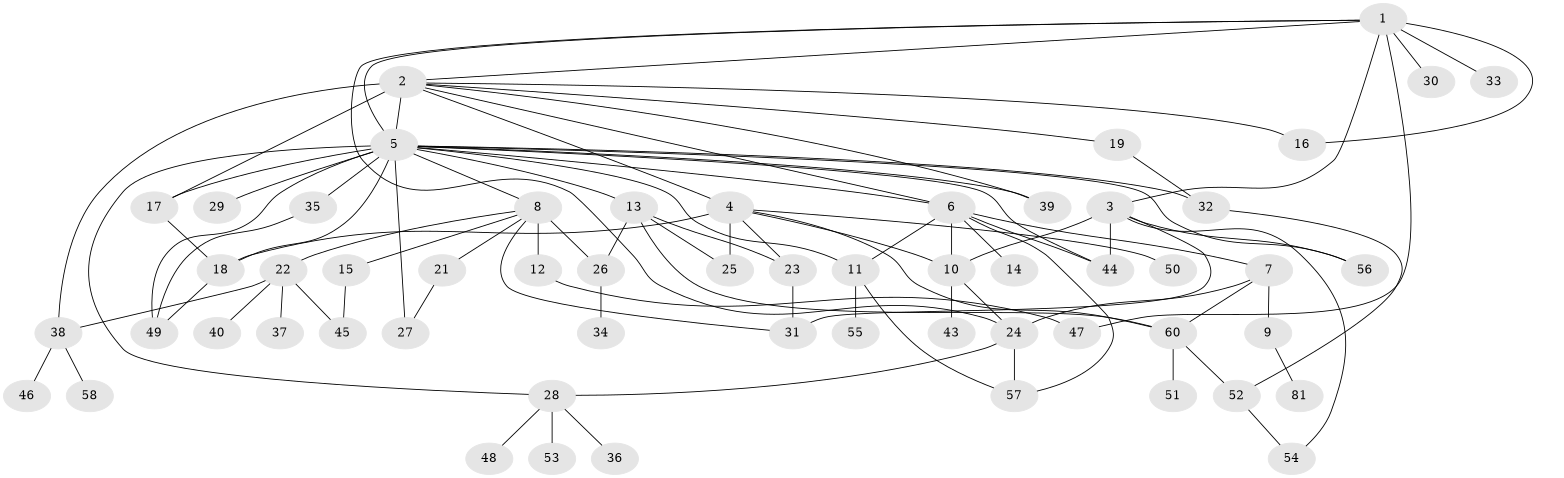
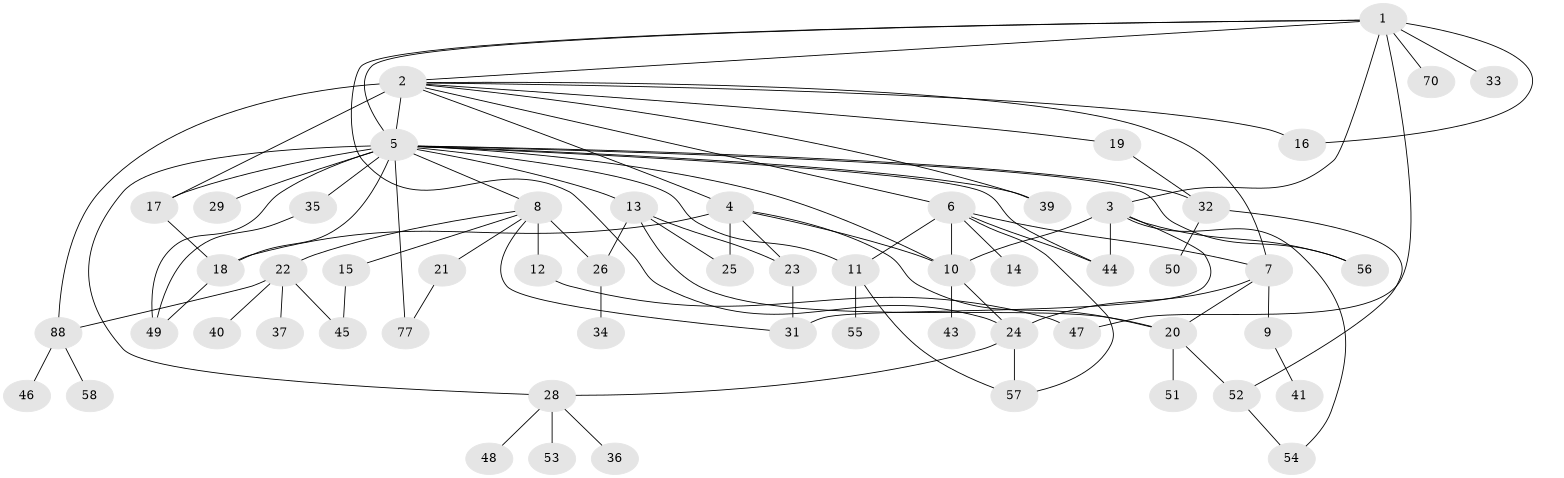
node "30": label "30" -> "70"
edge "2" -- "7": added
edge "5" -- "6": now "5" -- "10"
edge "4" -- "50": now "32" -- "50"
node "38": label "38" -> "88"
node "27": label "27" -> "77"
node "60": label "60" -> "20"
node "81": label "81" -> "41"
